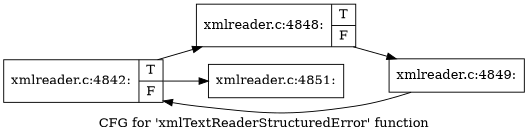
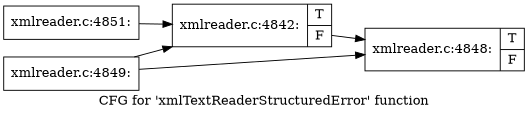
edge "xmlreader.c:4848:" -> "xmlreader.c:4849:": reversed
edge "xmlreader.c:4842:" -> "xmlreader.c:4851:": reversed
